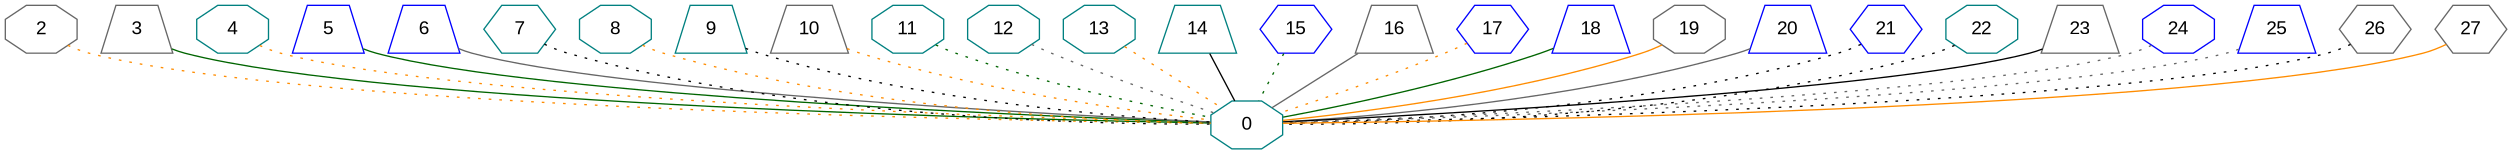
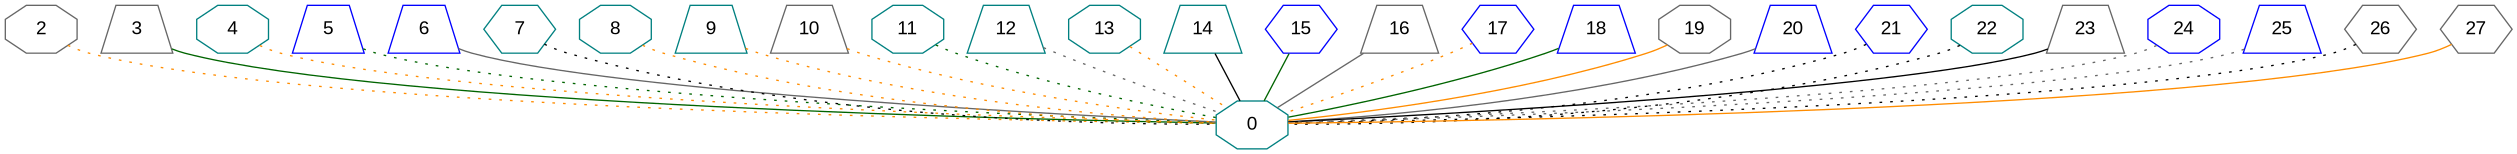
node "12": shape octagon -> trapezium
edge "15" -- "0": style dotted -> solid
edge "5" -- "0": style solid -> dotted
edge "9" -- "0": color black -> darkorange
